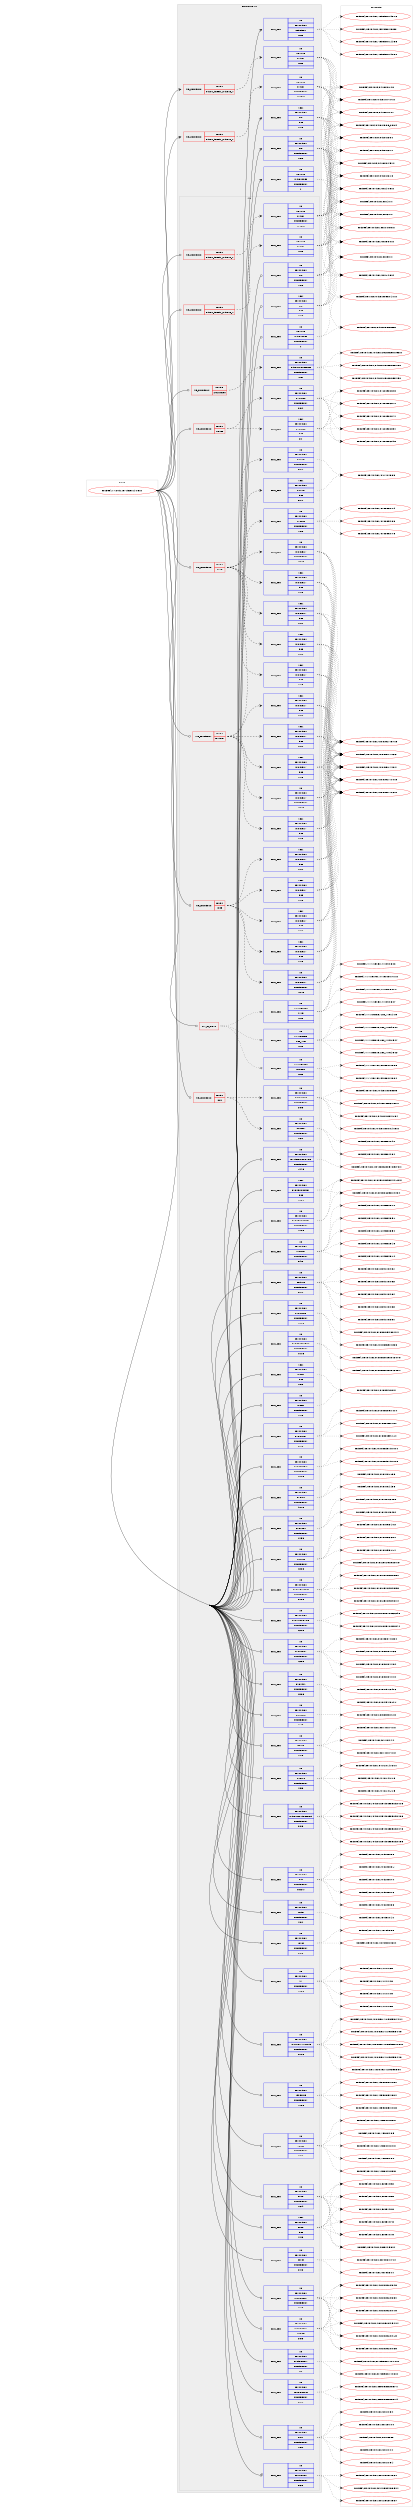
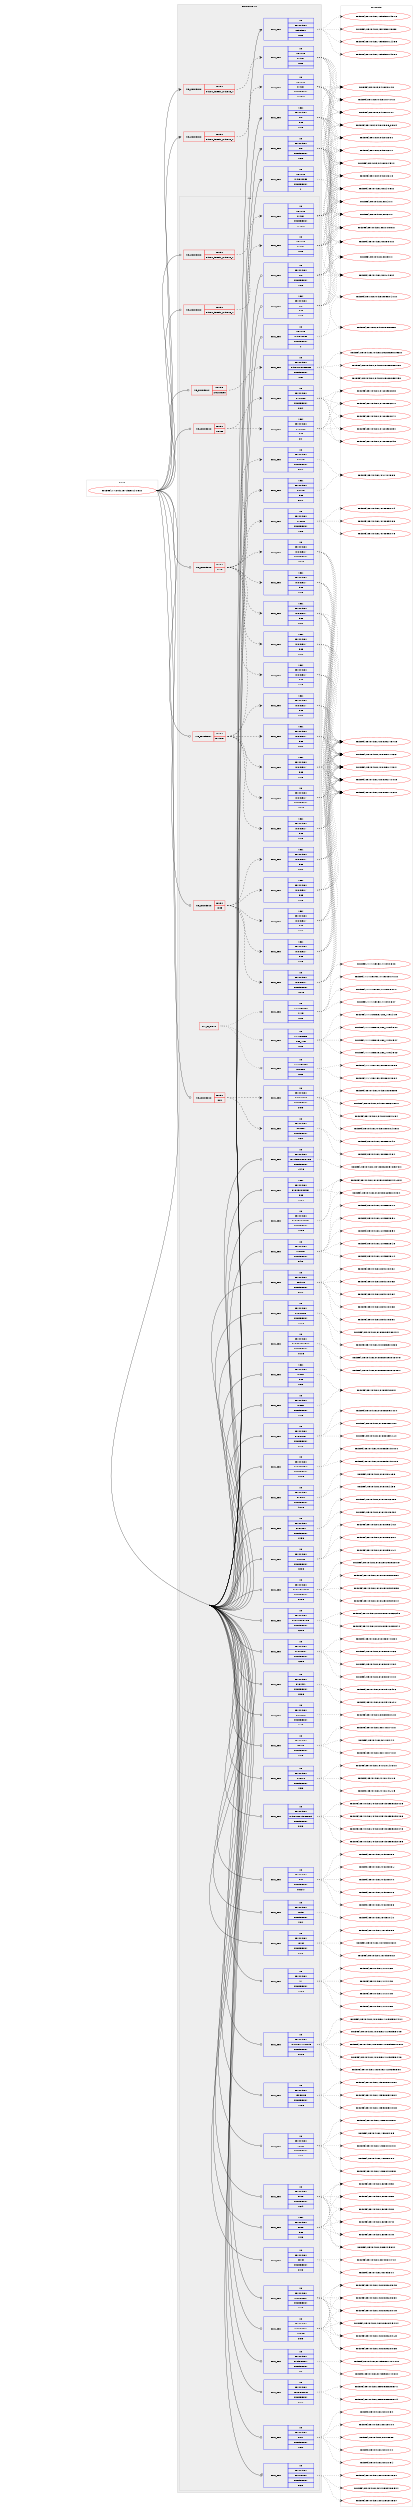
edge "portage://sys-auth/keystone-14.1.0-r1" -> "any_of_group": removed
node "portage://dev-python/scrypt-0.8.13": added
